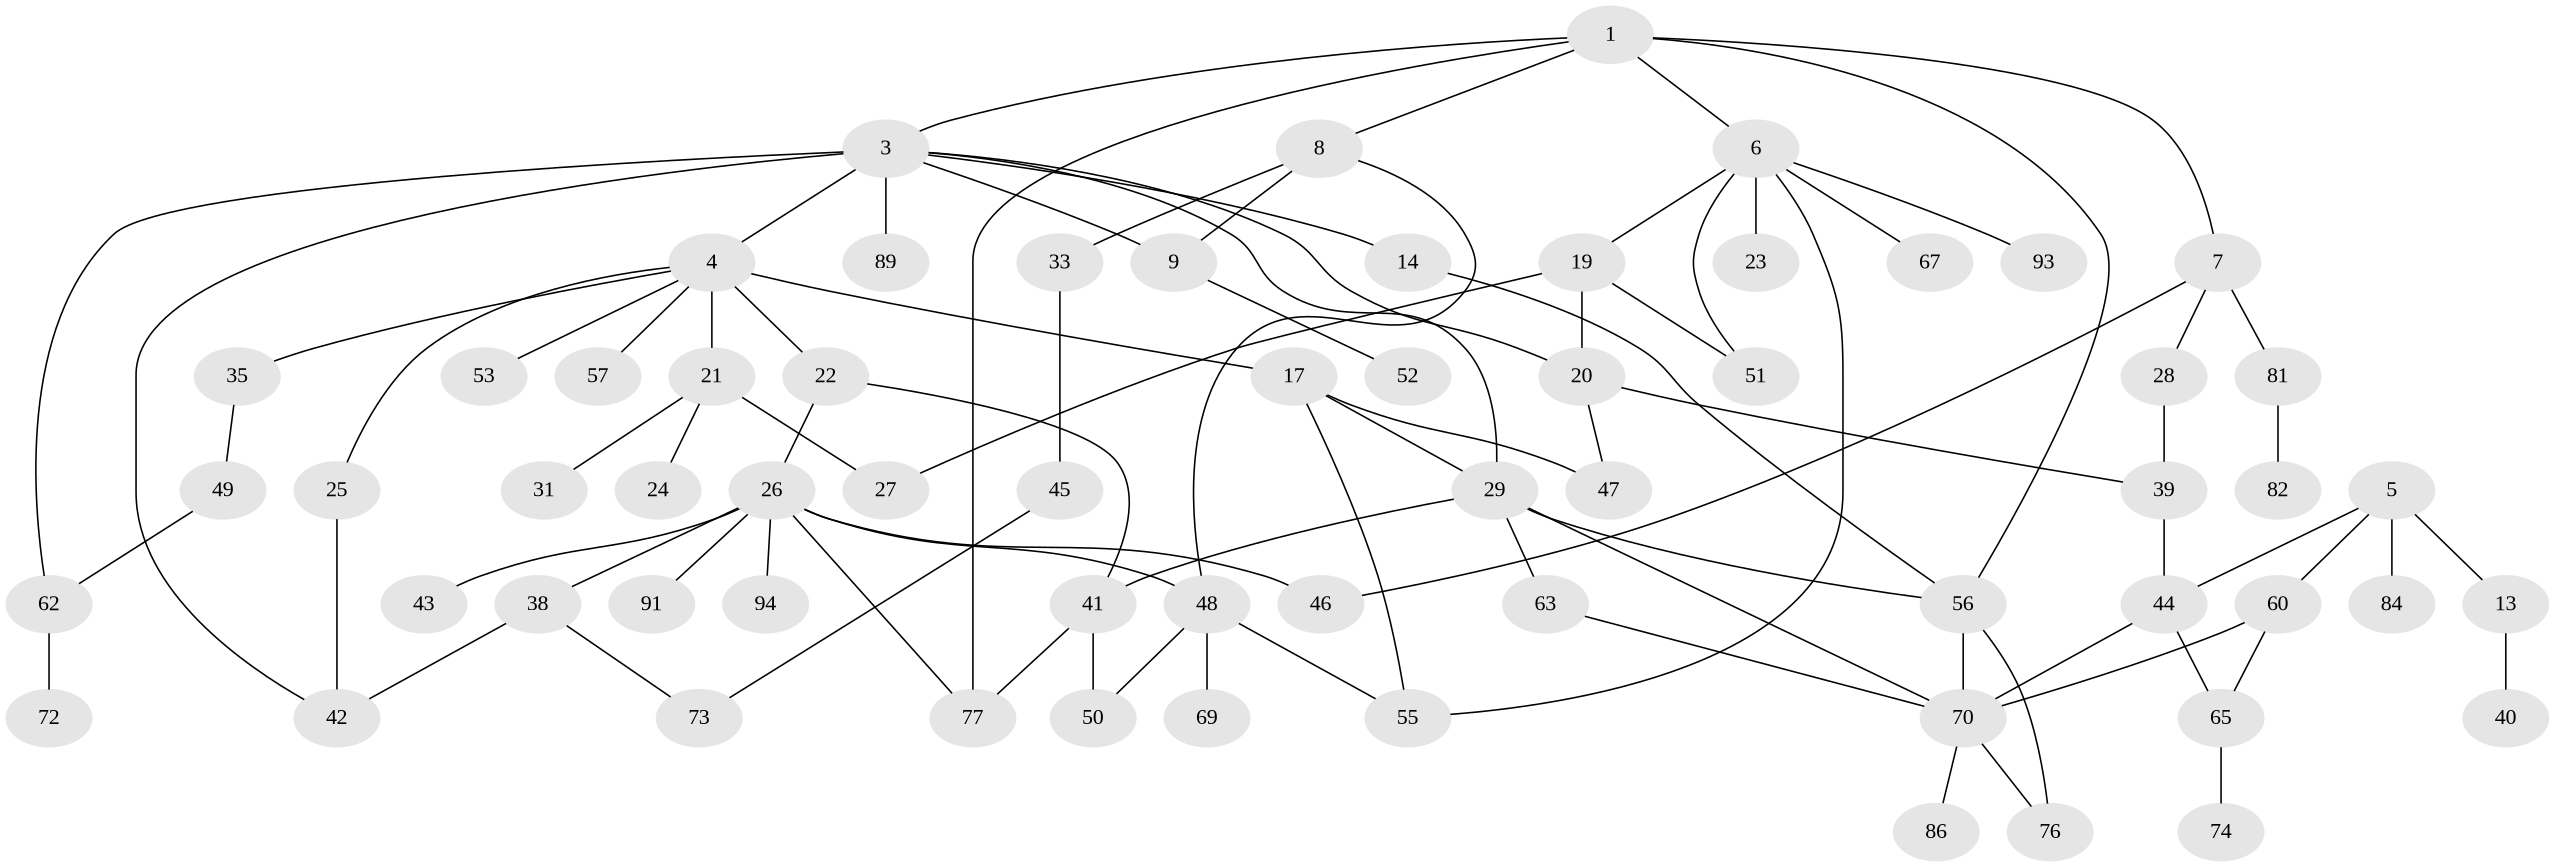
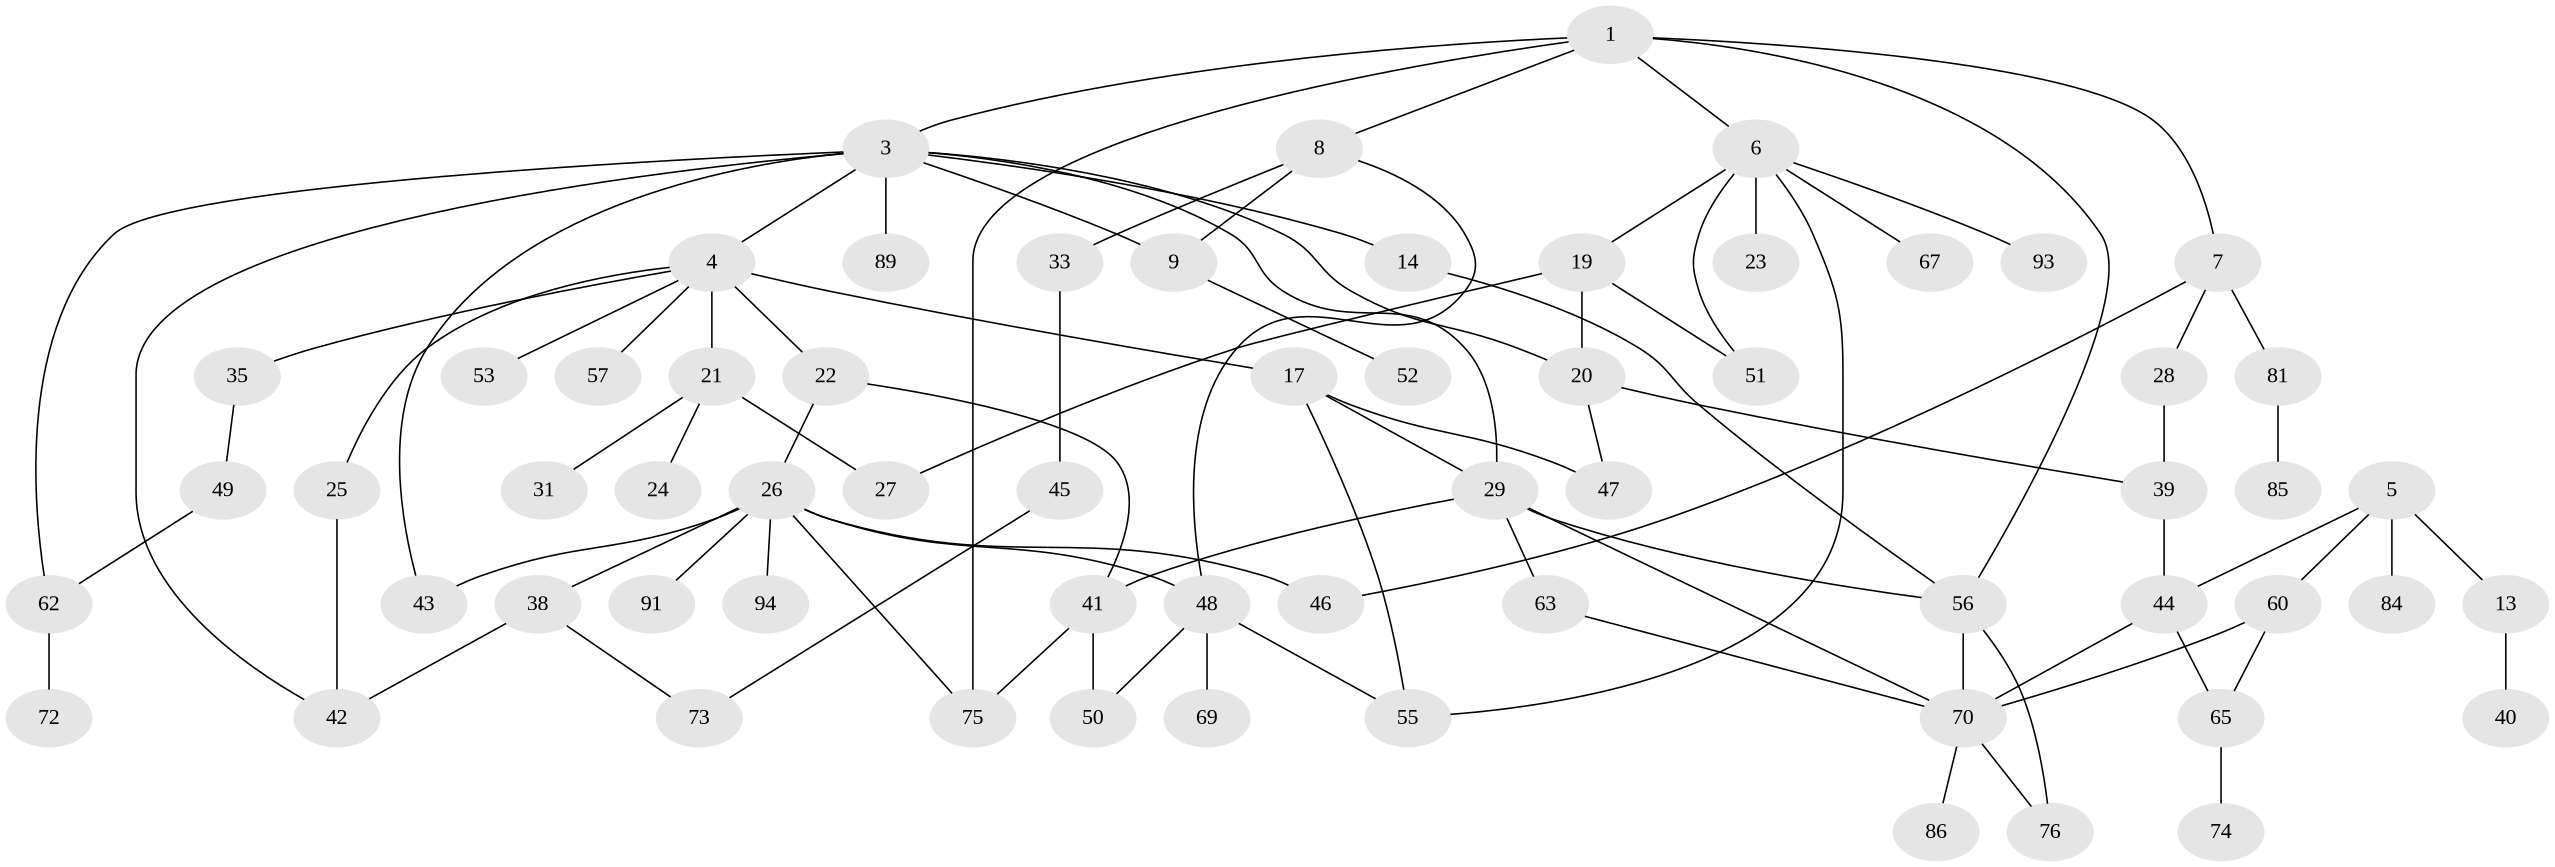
edge "3" -- "43": added
node "82": label "82" -> "85"
node "77": label "77" -> "75"
